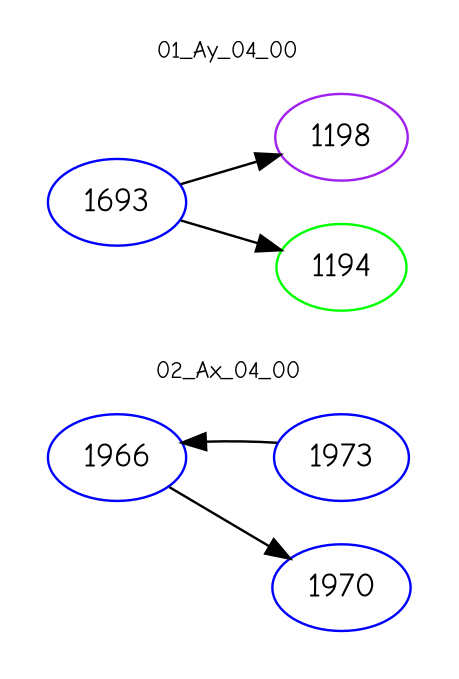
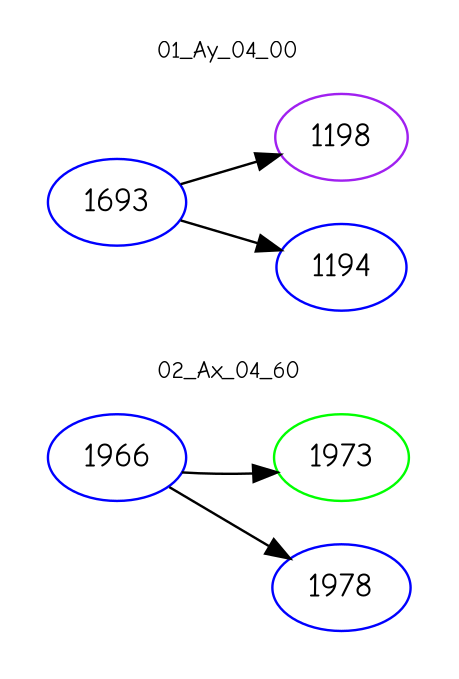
node "1194": color green -> blue
cluster "02_Ax_04_00": label "02_Ax_04_00" -> "02_Ax_04_60"
edge "1973" -> "1966": reversed
node "1973": color blue -> green
node "1970": label "1970" -> "1978"
